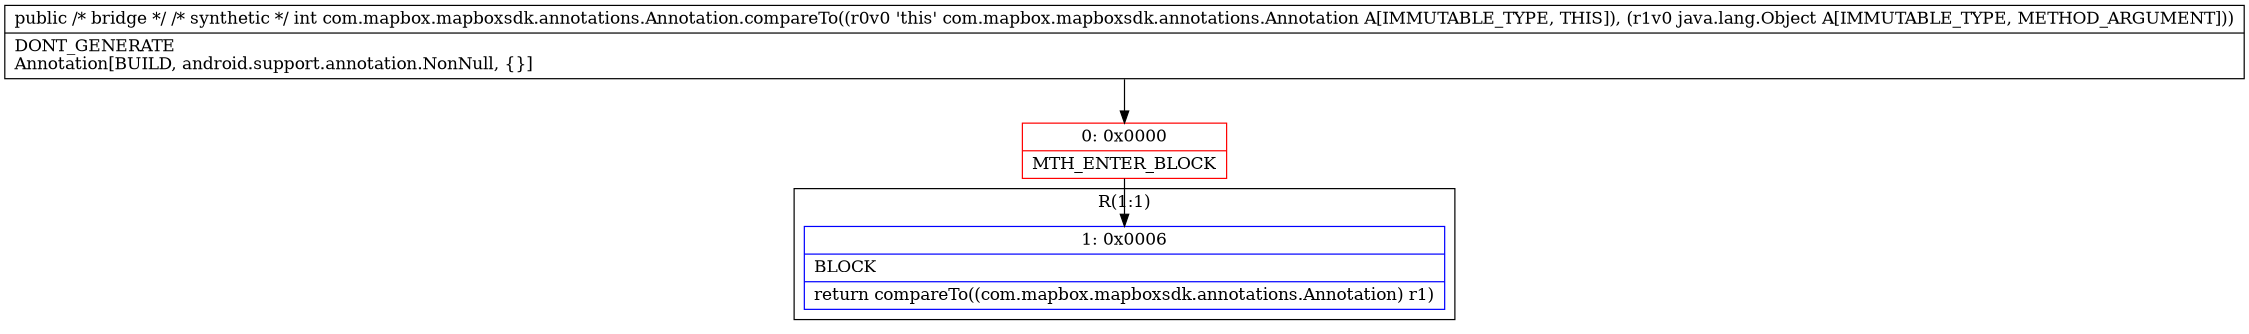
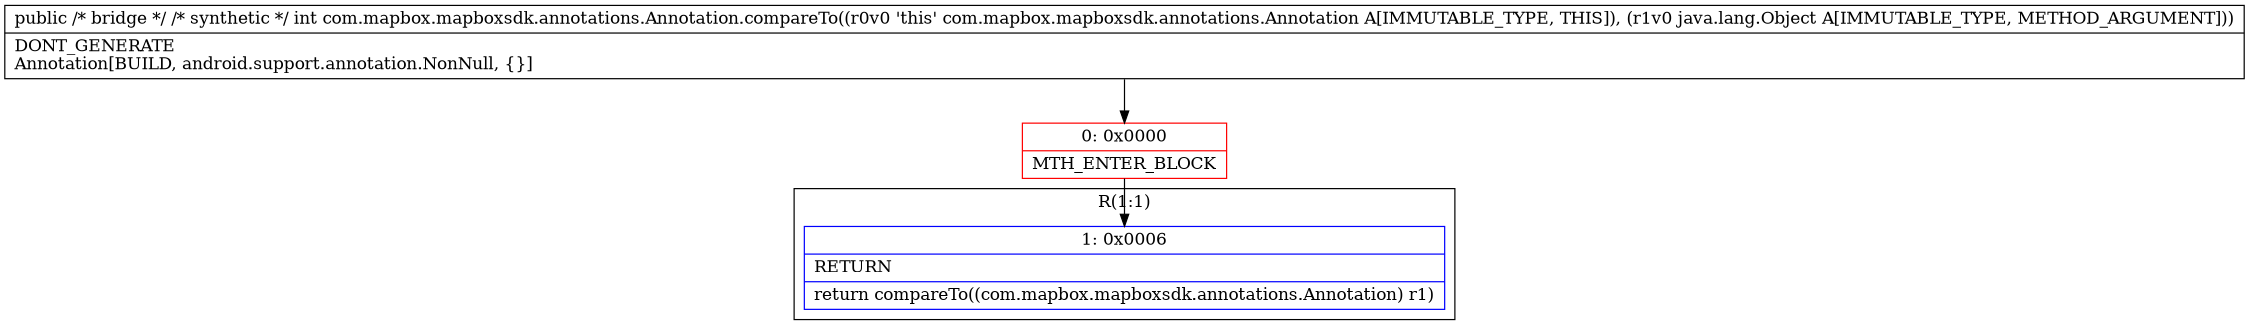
node "1: 0x0006": text "BLOCK" -> "RETURN"
